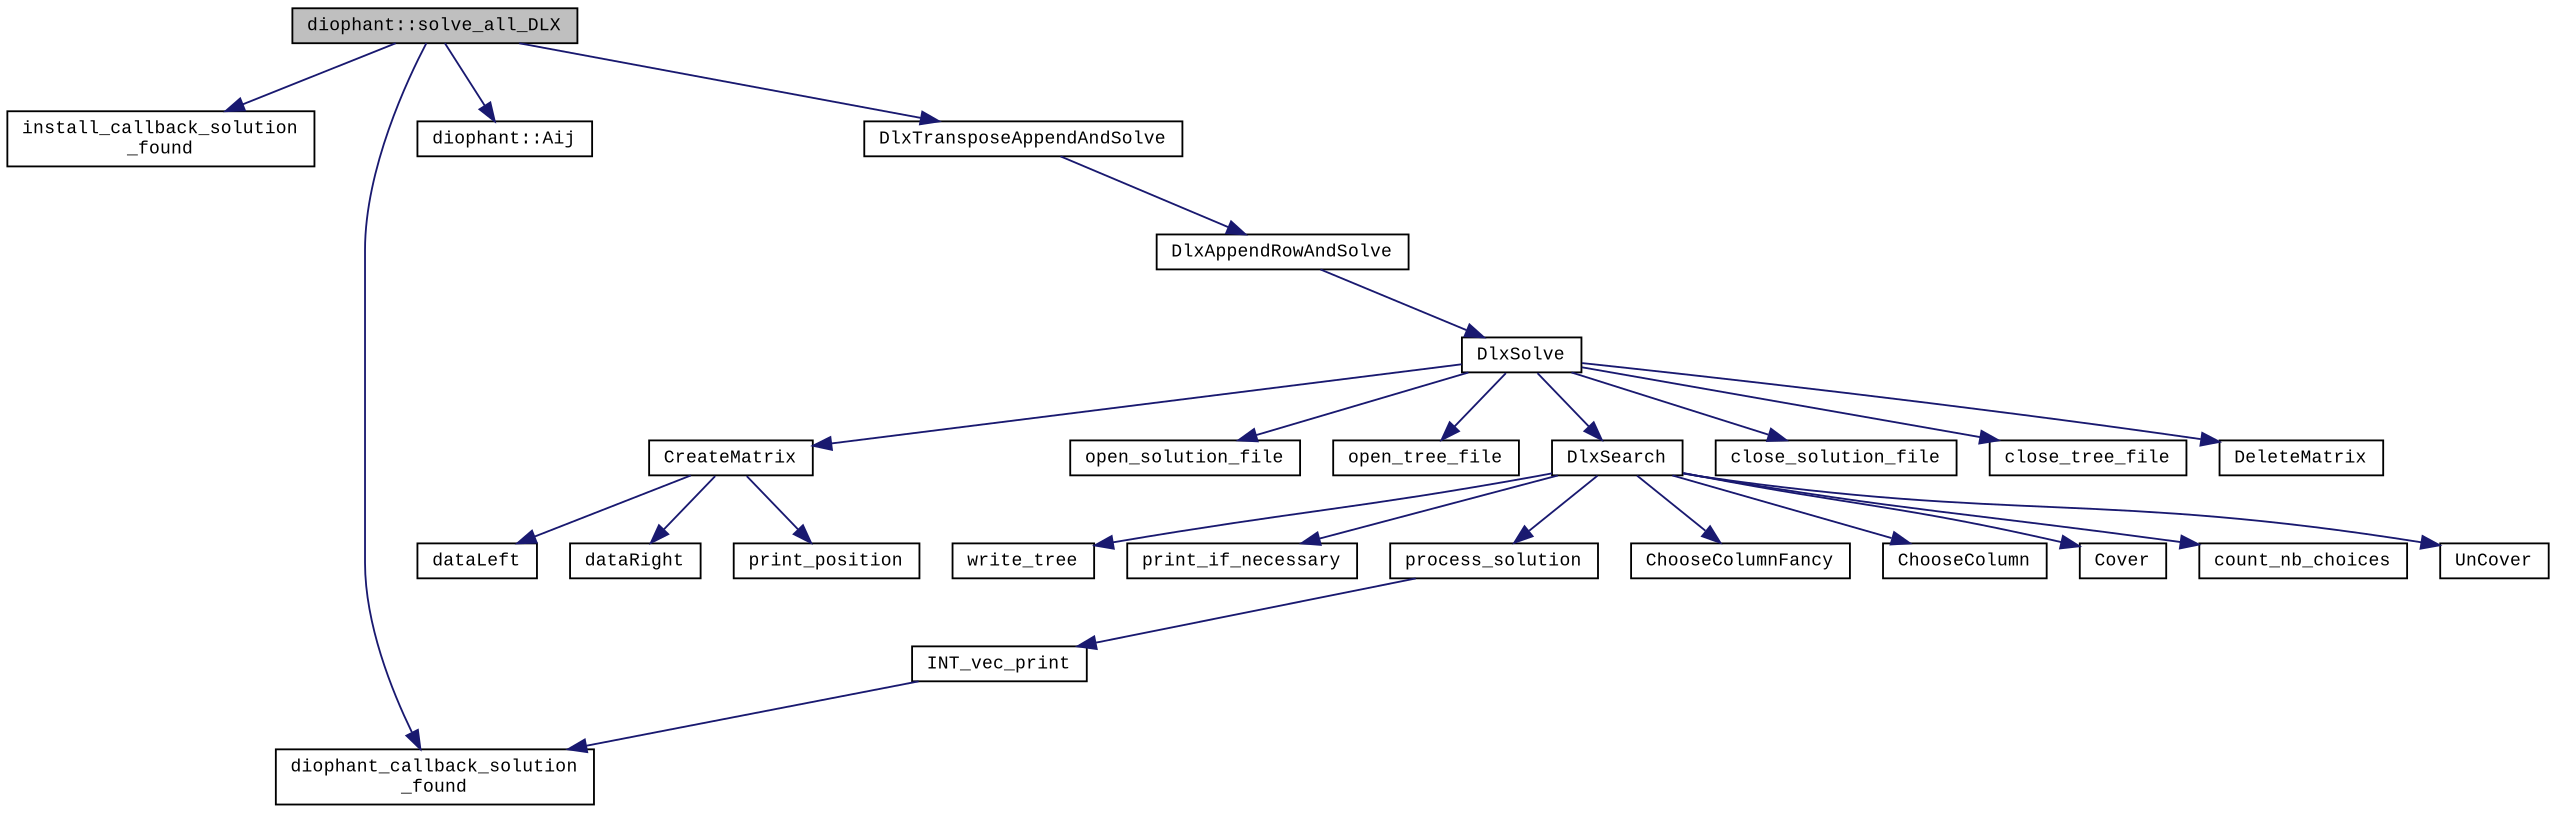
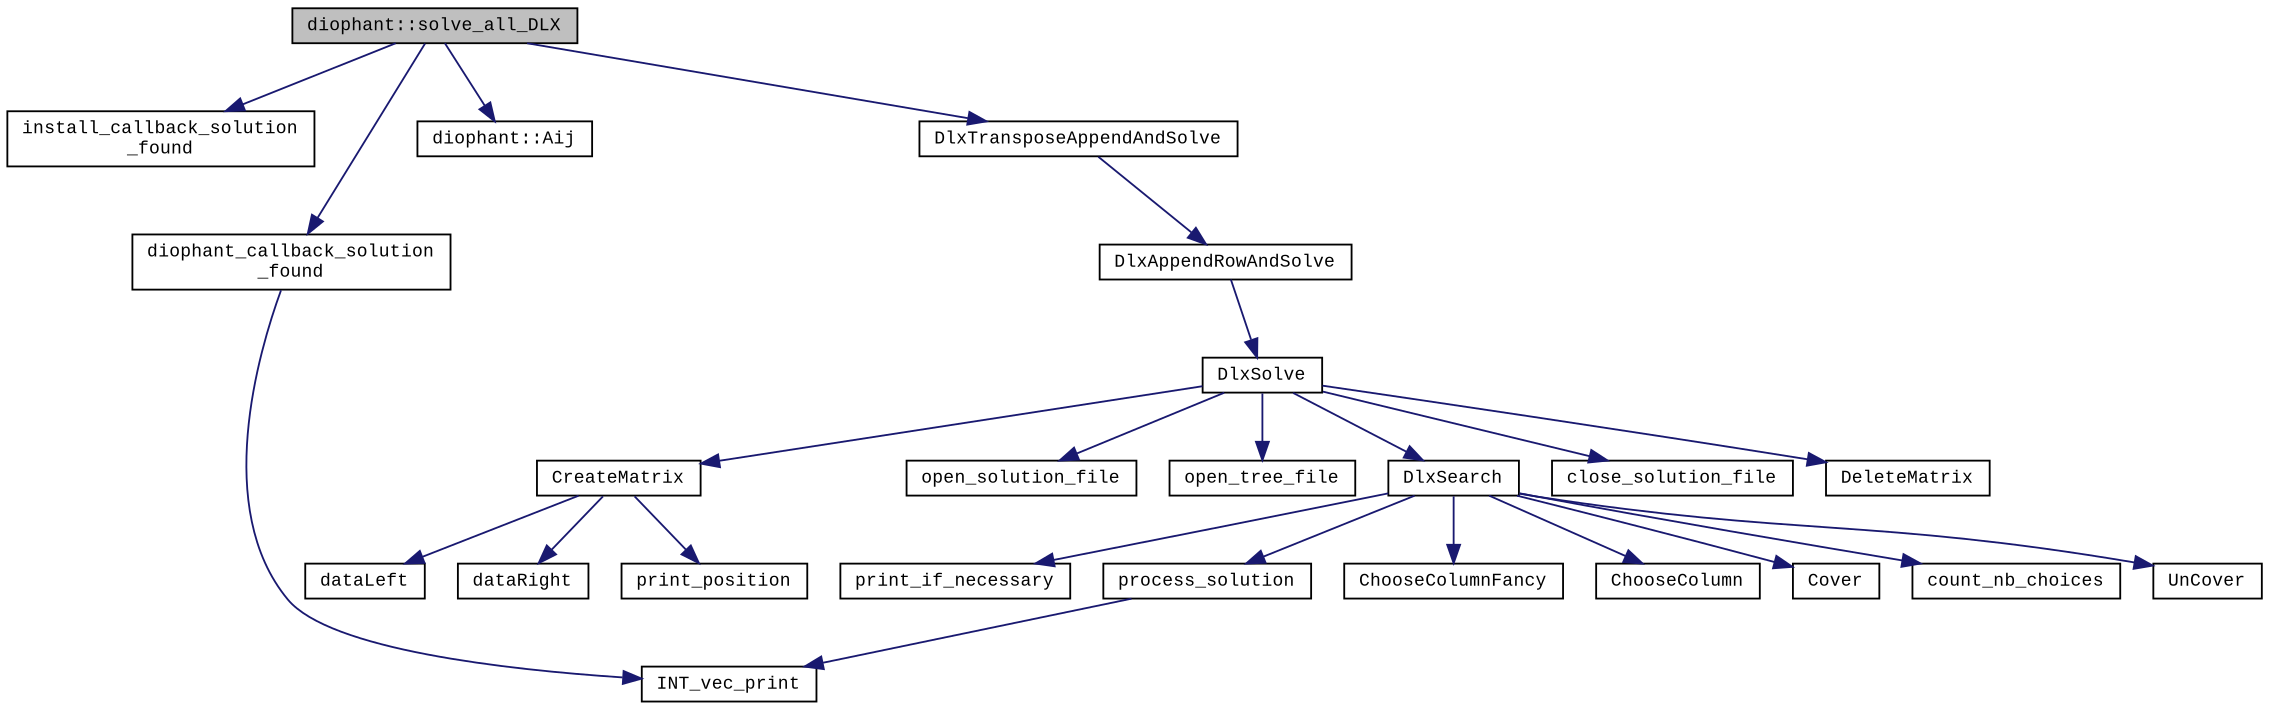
node "close_tree_file": removed
node "write_tree": removed
edge "INT_vec_print" -> "diophant_callback_solution _found": reversed
